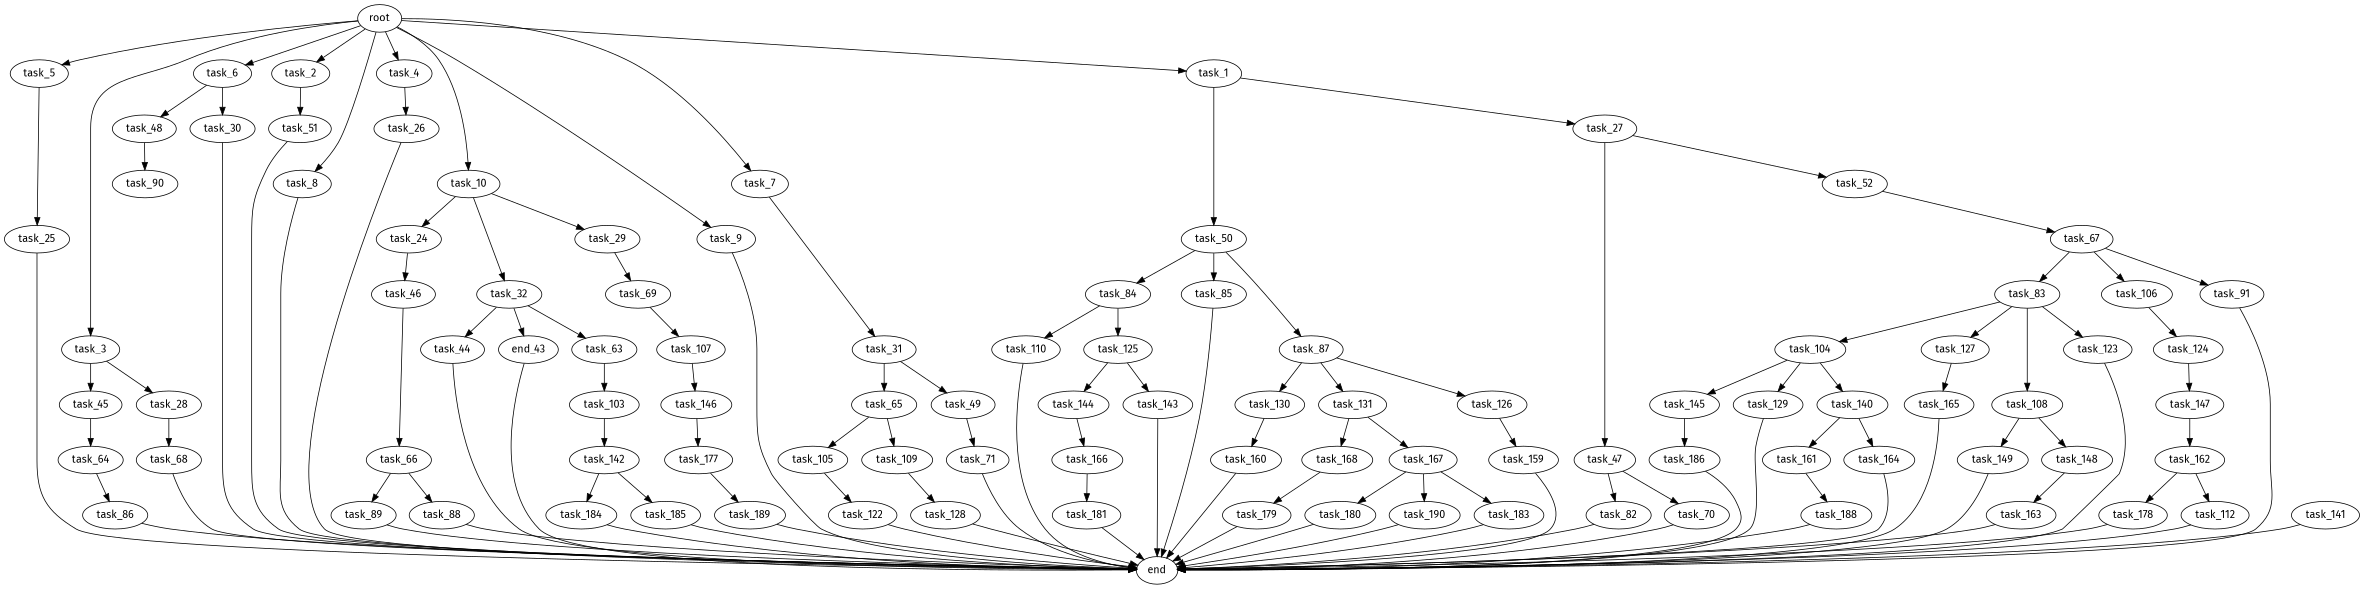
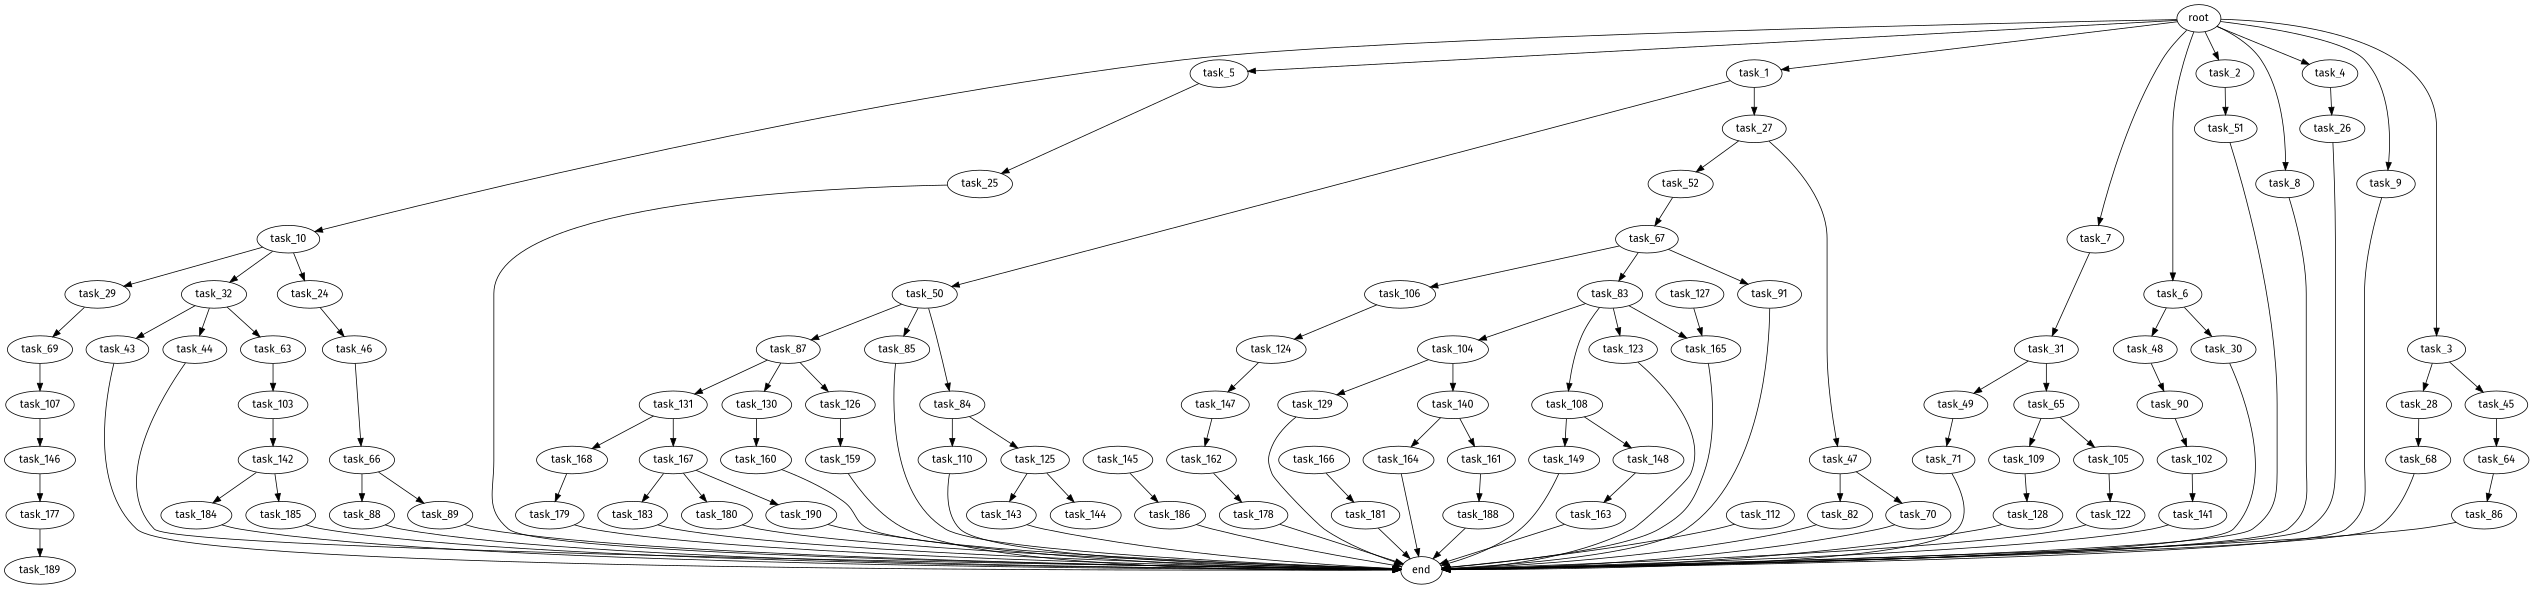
edge "task_83" -> "task_127": now "task_83" -> "task_165"
node "end_43": label "end_43" -> "task_43"
edge "task_104" -> "task_145": removed
edge "task_144" -> "task_166": removed
node "task_102": added
edge "task_162" -> "task_112": removed
edge "task_189" -> "end": removed
